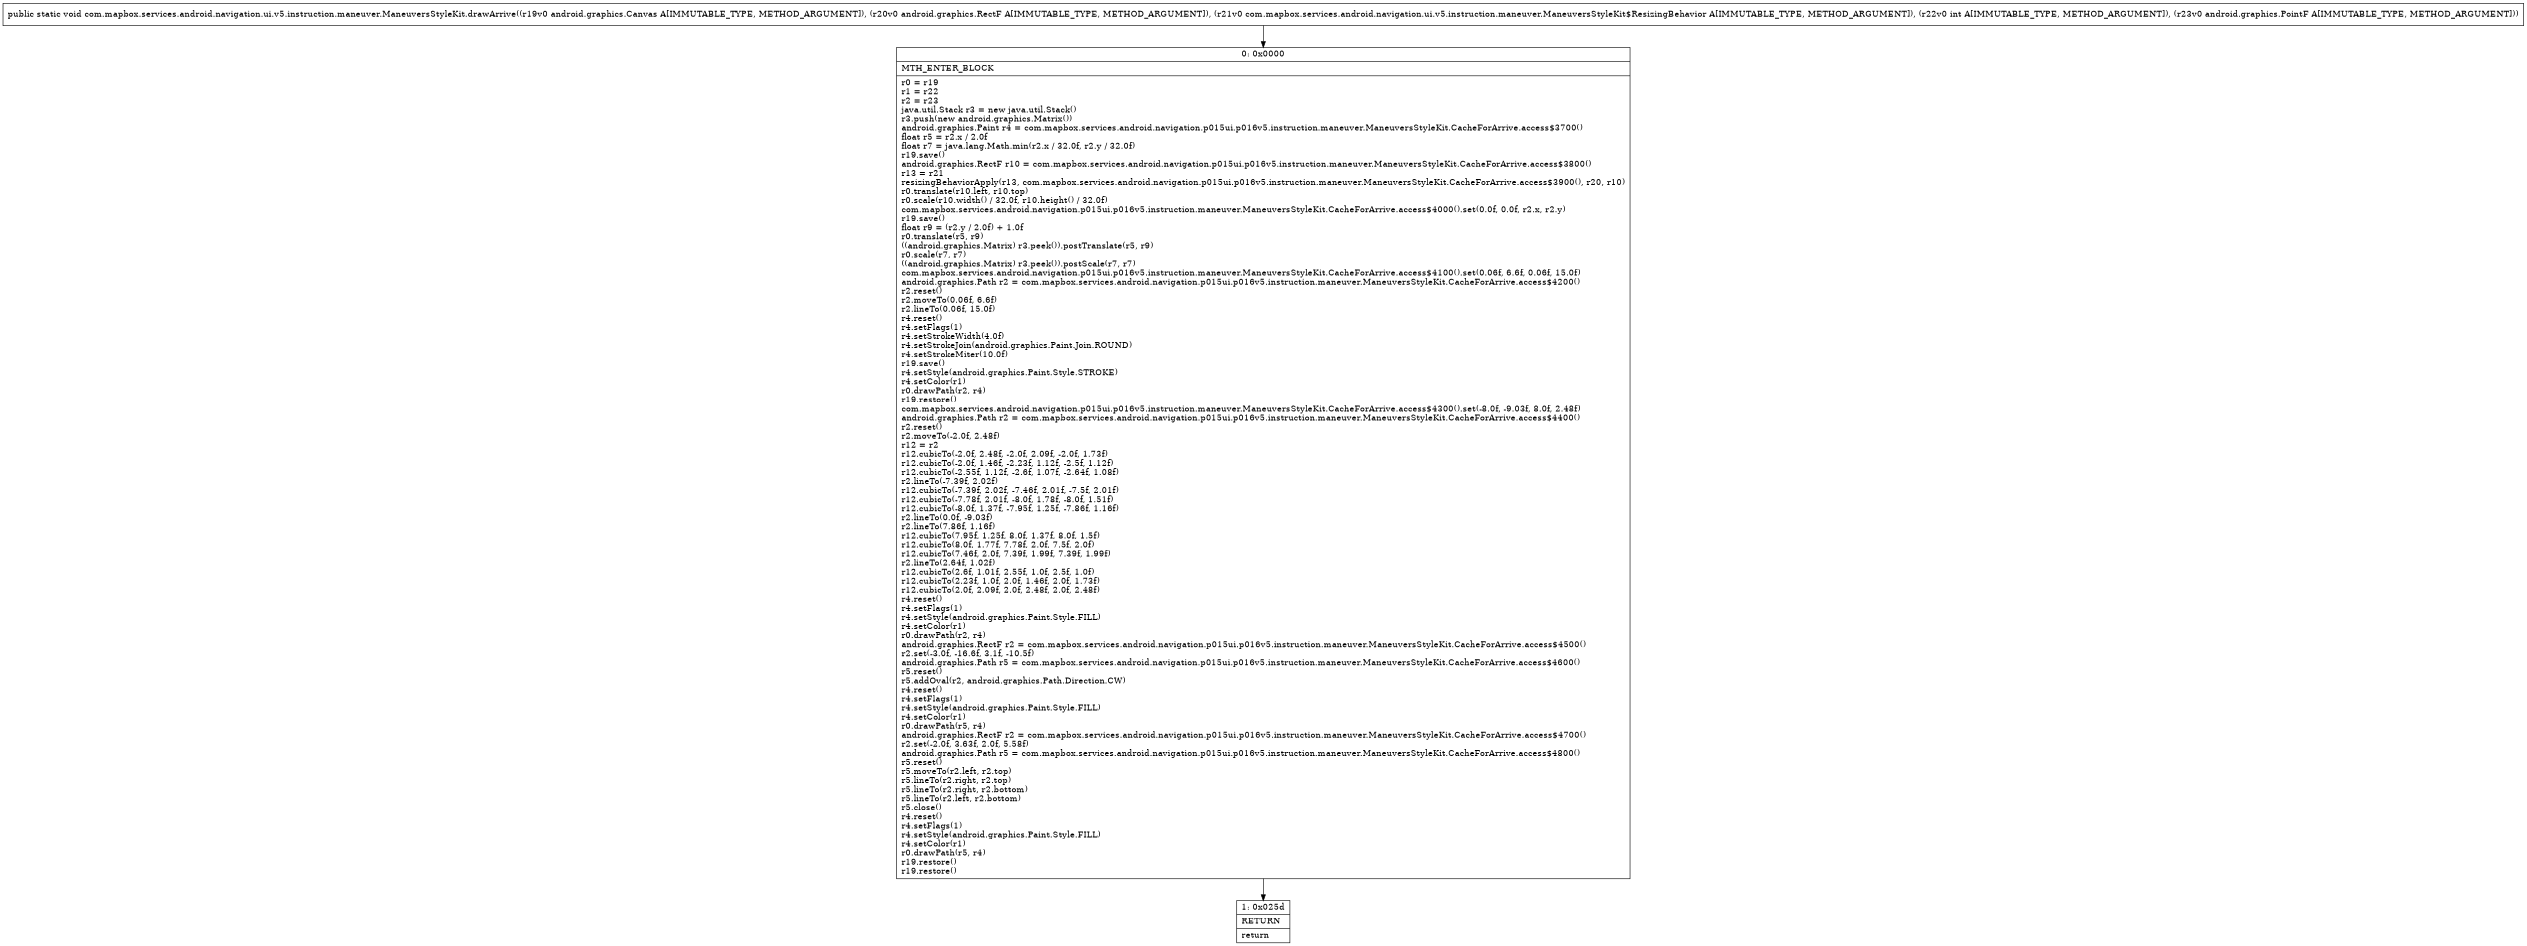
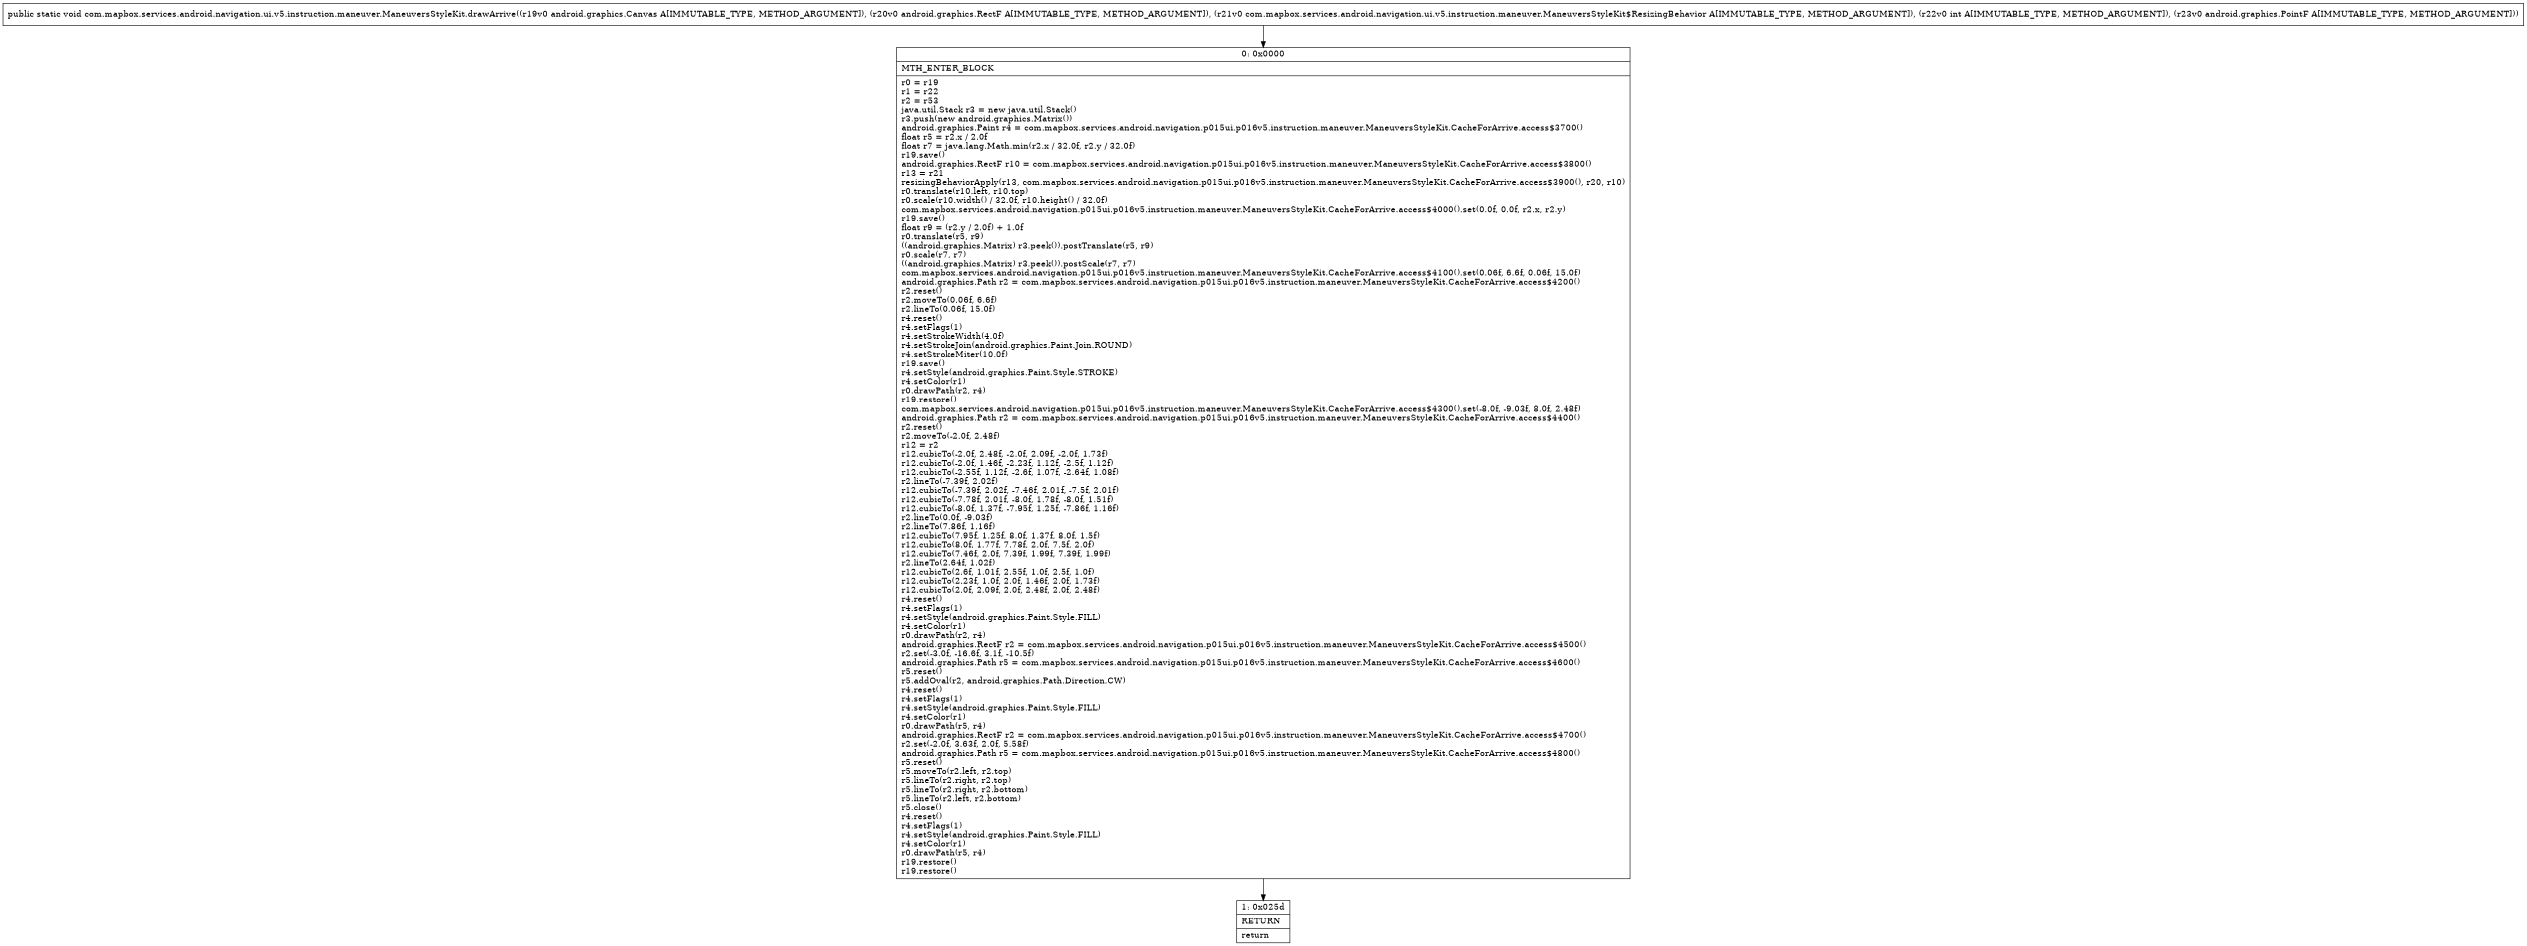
node "0: 0x0000": text "r2 = r23" -> "r2 = r53"
